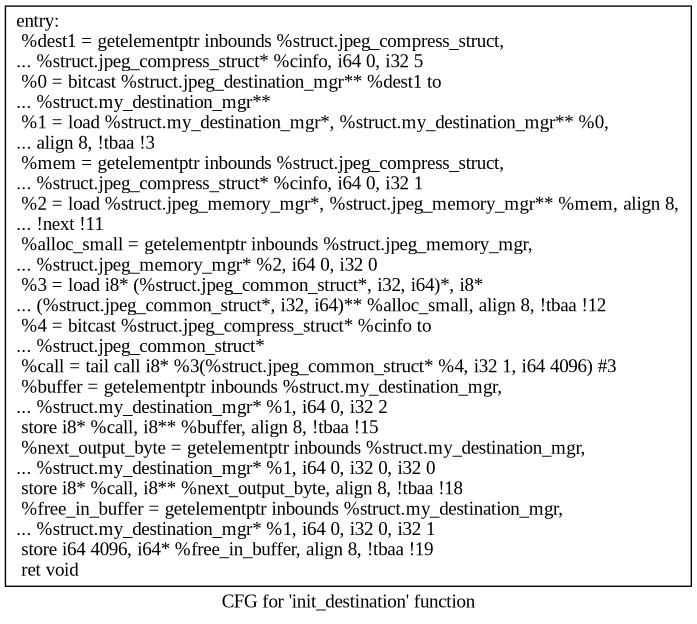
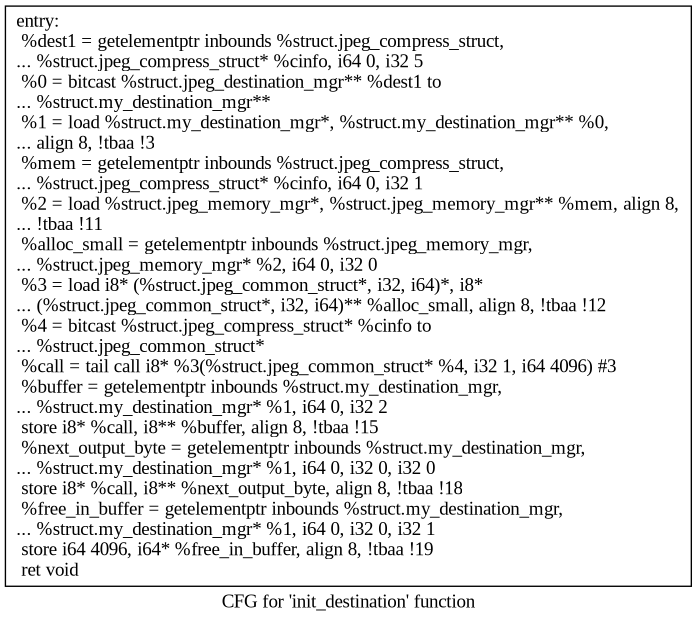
node "entry:": text "... !next !11" -> "... !tbaa !11"
